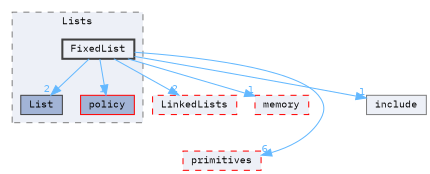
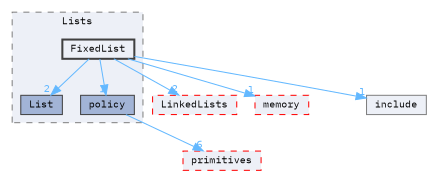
edge "FixedList" -> "primitives": now "policy" -> "primitives"
node "policy": color red -> grey25
